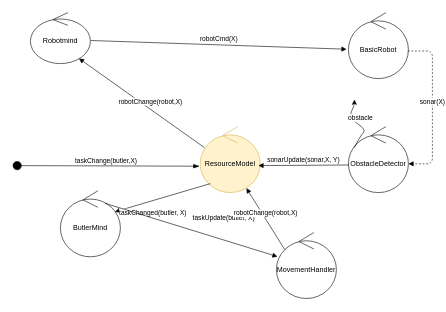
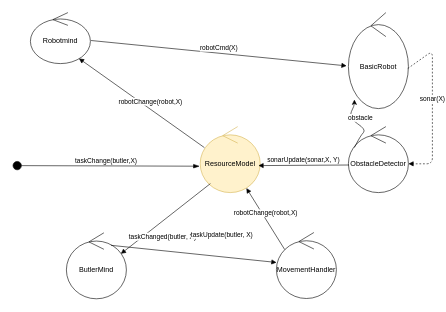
node "BasicRobot": size 60x66 -> 60x96
node "ButlerMind": moved (90, 224) -> (96, 266)
